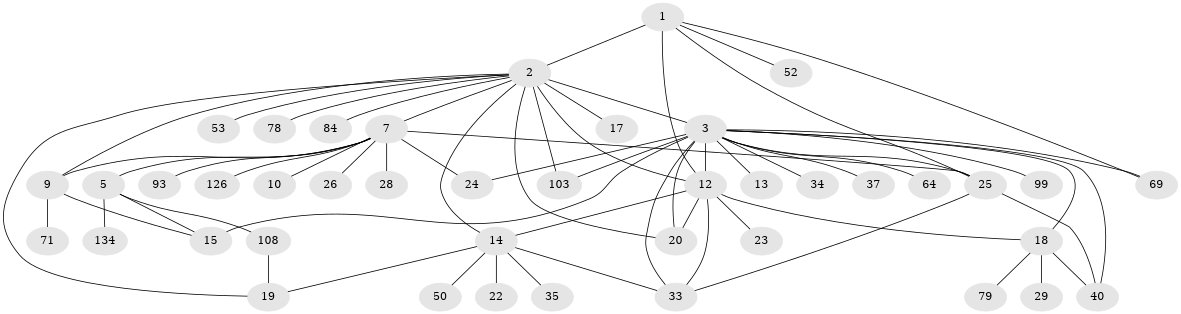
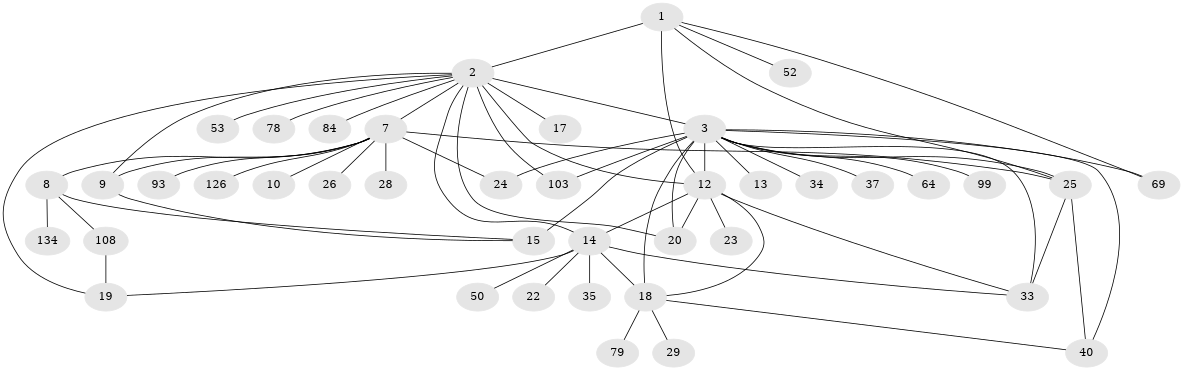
node "5": label "5" -> "8"
node "71": removed
edge "14" -- "18": added
